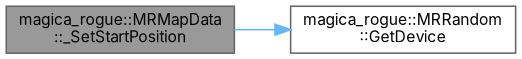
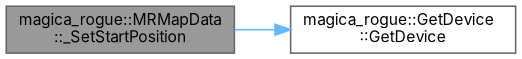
node "magica_rogue::MRRandom ::GetDevice": label "magica_rogue::MRRandom ::GetDevice" -> "magica_rogue::GetDevice ::GetDevice"
